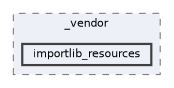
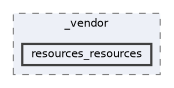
node "importlib_resources": label "importlib_resources" -> "resources_resources"
